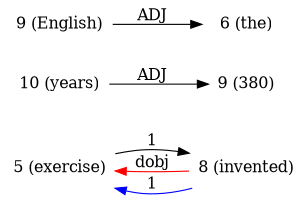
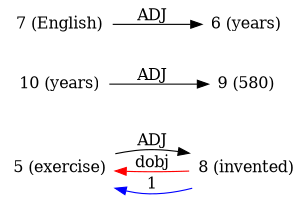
node "9 (English)": label "9 (English)" -> "7 (English)"
node "6 (the)": label "6 (the)" -> "6 (years)"
node "9 (380)": label "9 (380)" -> "9 (580)"
edge "5 (exercise)" -> "8 (invented)": label "1" -> "ADJ"
